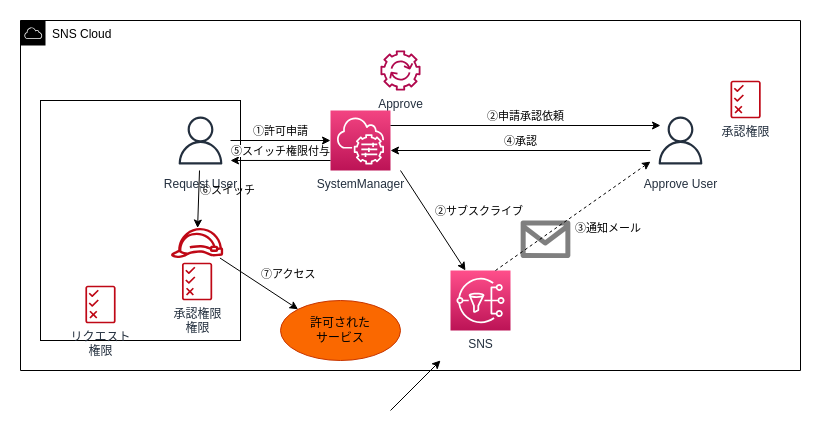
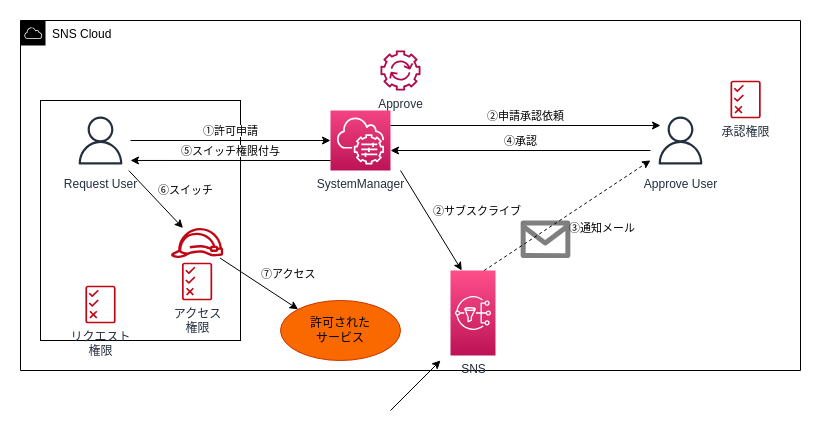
node "Request User": moved (201, 141) -> (101, 141)
node "SNS": size 60x60 -> 45x85
node "承認権限 権限": label "承認権限 権限" -> "アクセス 権限"
